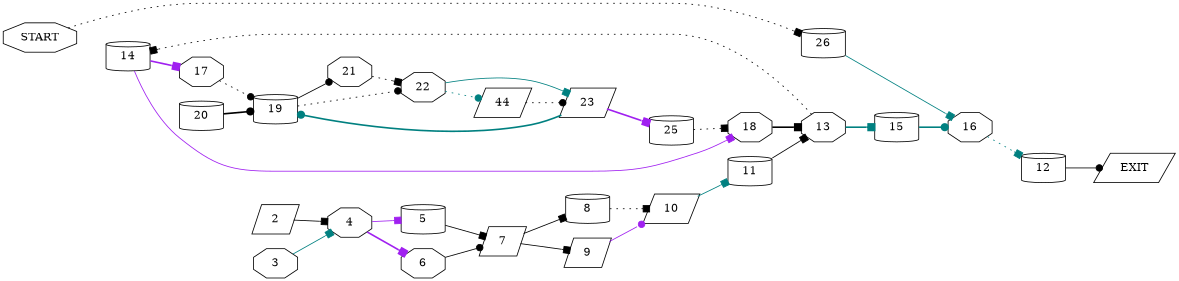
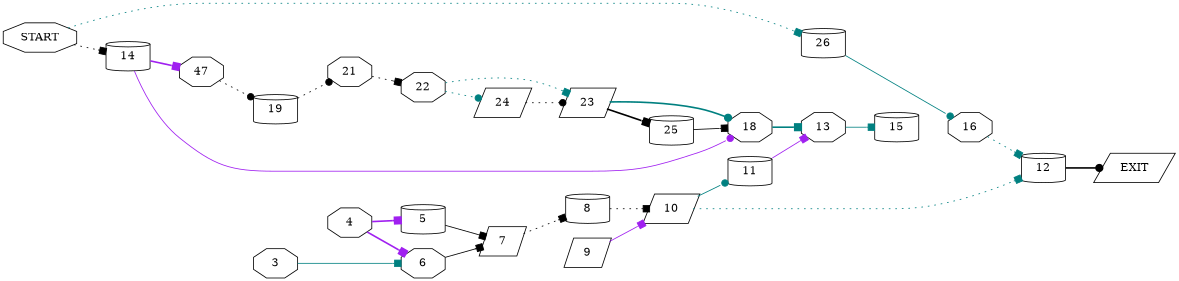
edge "START" -> "26": color black -> teal
edge "13" -> "14": now "START" -> "14"
node "17": label "17" -> "47"
edge "22" -> "23": style solid -> dotted
edge "26" -> "16": arrowhead box -> dot
edge "19" -> "21": style solid -> dotted
edge "19" -> "22": removed
node "44": label "44" -> "24"
edge "23" -> "25": color purple -> black
node "20": removed
edge "18" -> "13": color black -> teal
edge "13" -> "15": style bold -> solid
edge "15" -> "16": removed
edge "25" -> "18": style dotted -> solid
edge "23" -> "19": now "23" -> "18"
edge "11" -> "13": color black -> purple
edge "12" -> "EXIT": style solid -> bold
edge "14" -> "18": arrowhead box -> dot
edge "10" -> "11": arrowhead box -> dot
edge "10" -> "12": added
node "2": removed
edge "4" -> "5": style solid -> bold
edge "7" -> "8": style solid -> dotted
edge "9" -> "10": arrowhead dot -> box
edge "3" -> "4": now "3" -> "6"
edge "7" -> "9": removed
edge "6" -> "7": arrowhead dot -> box
